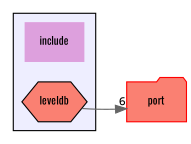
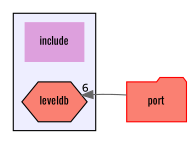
edge "leveldb" -> "port": reversed
